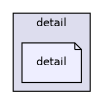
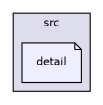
cluster "detail": label "detail" -> "src"
